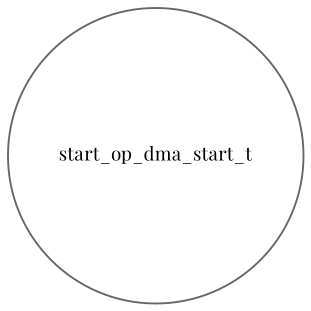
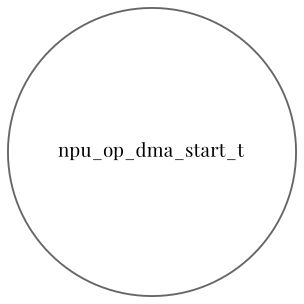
node "start_op_dma_start_t": label "start_op_dma_start_t" -> "npu_op_dma_start_t"
